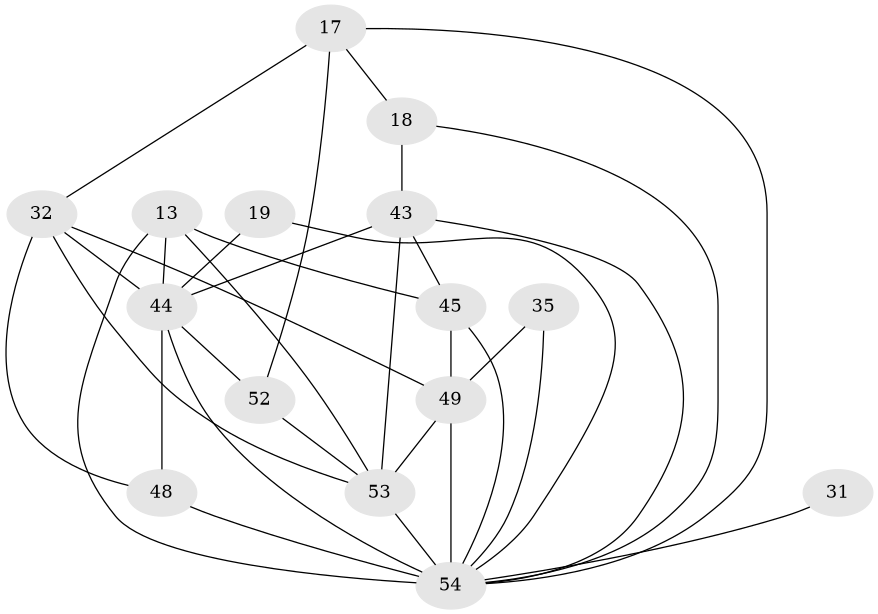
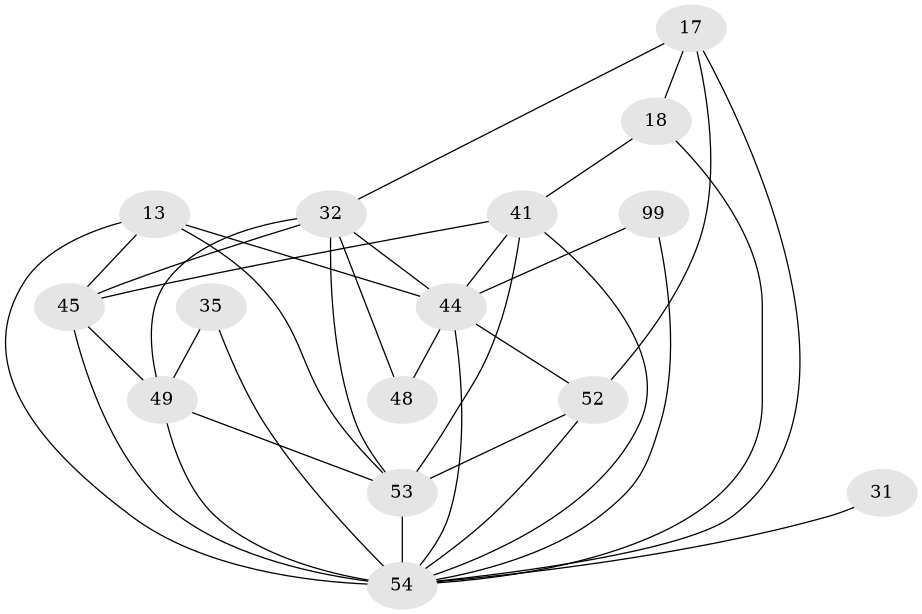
node "19": label "19" -> "99"
node "43": label "43" -> "41"
edge "32" -- "45": added
edge "48" -- "54": now "52" -- "54"
